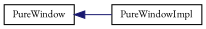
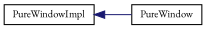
edge "PureWindowImpl" -> "PureWindow": reversed
